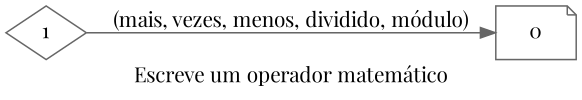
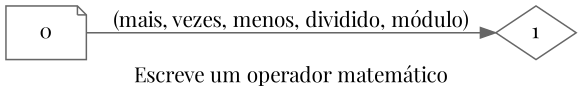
edge "1" -> "0": reversed
